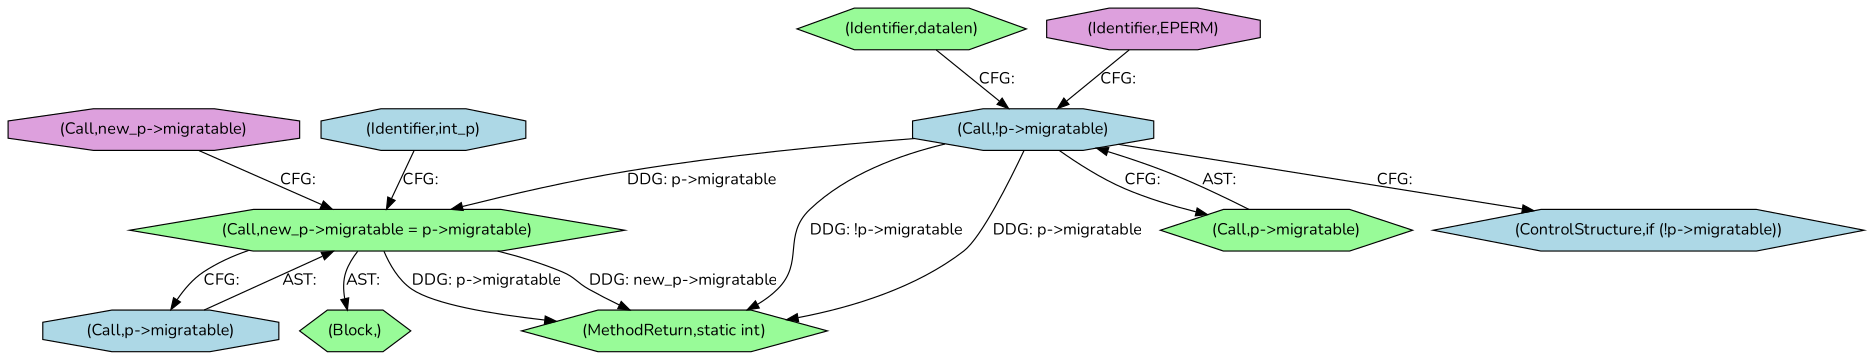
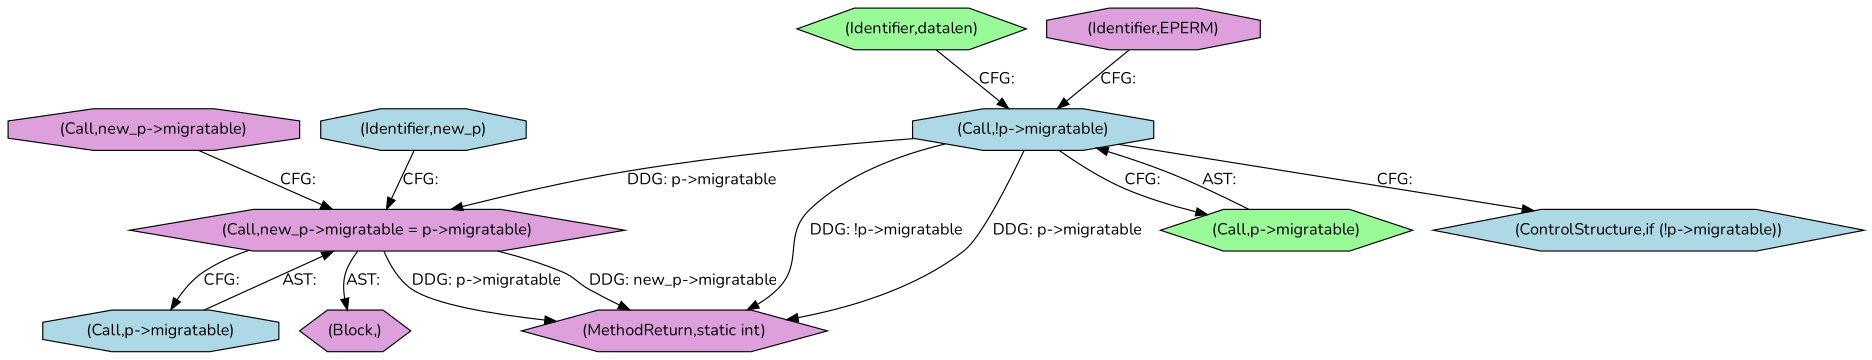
node "(Identifier,int_p)": label "(Identifier,int_p)" -> "(Identifier,new_p)"
node "(Call,new_p->migratable = p->migratable)": fillcolor palegreen -> plum
node "(Block,)": fillcolor palegreen -> plum
node "(MethodReturn,static int)": fillcolor palegreen -> plum
